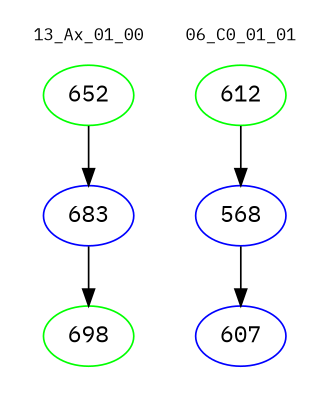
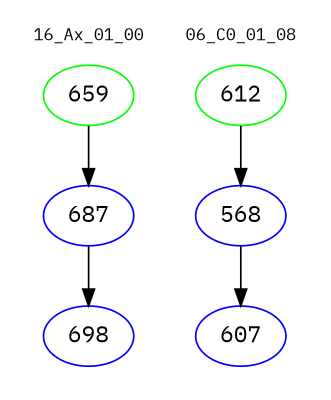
cluster "13_Ax_01_00": label "13_Ax_01_00" -> "16_Ax_01_00"
cluster "06_C0_01_01": label "06_C0_01_01" -> "06_C0_01_08"
node "652": label "652" -> "659"
node "683": label "683" -> "687"
node "698": color green -> blue
